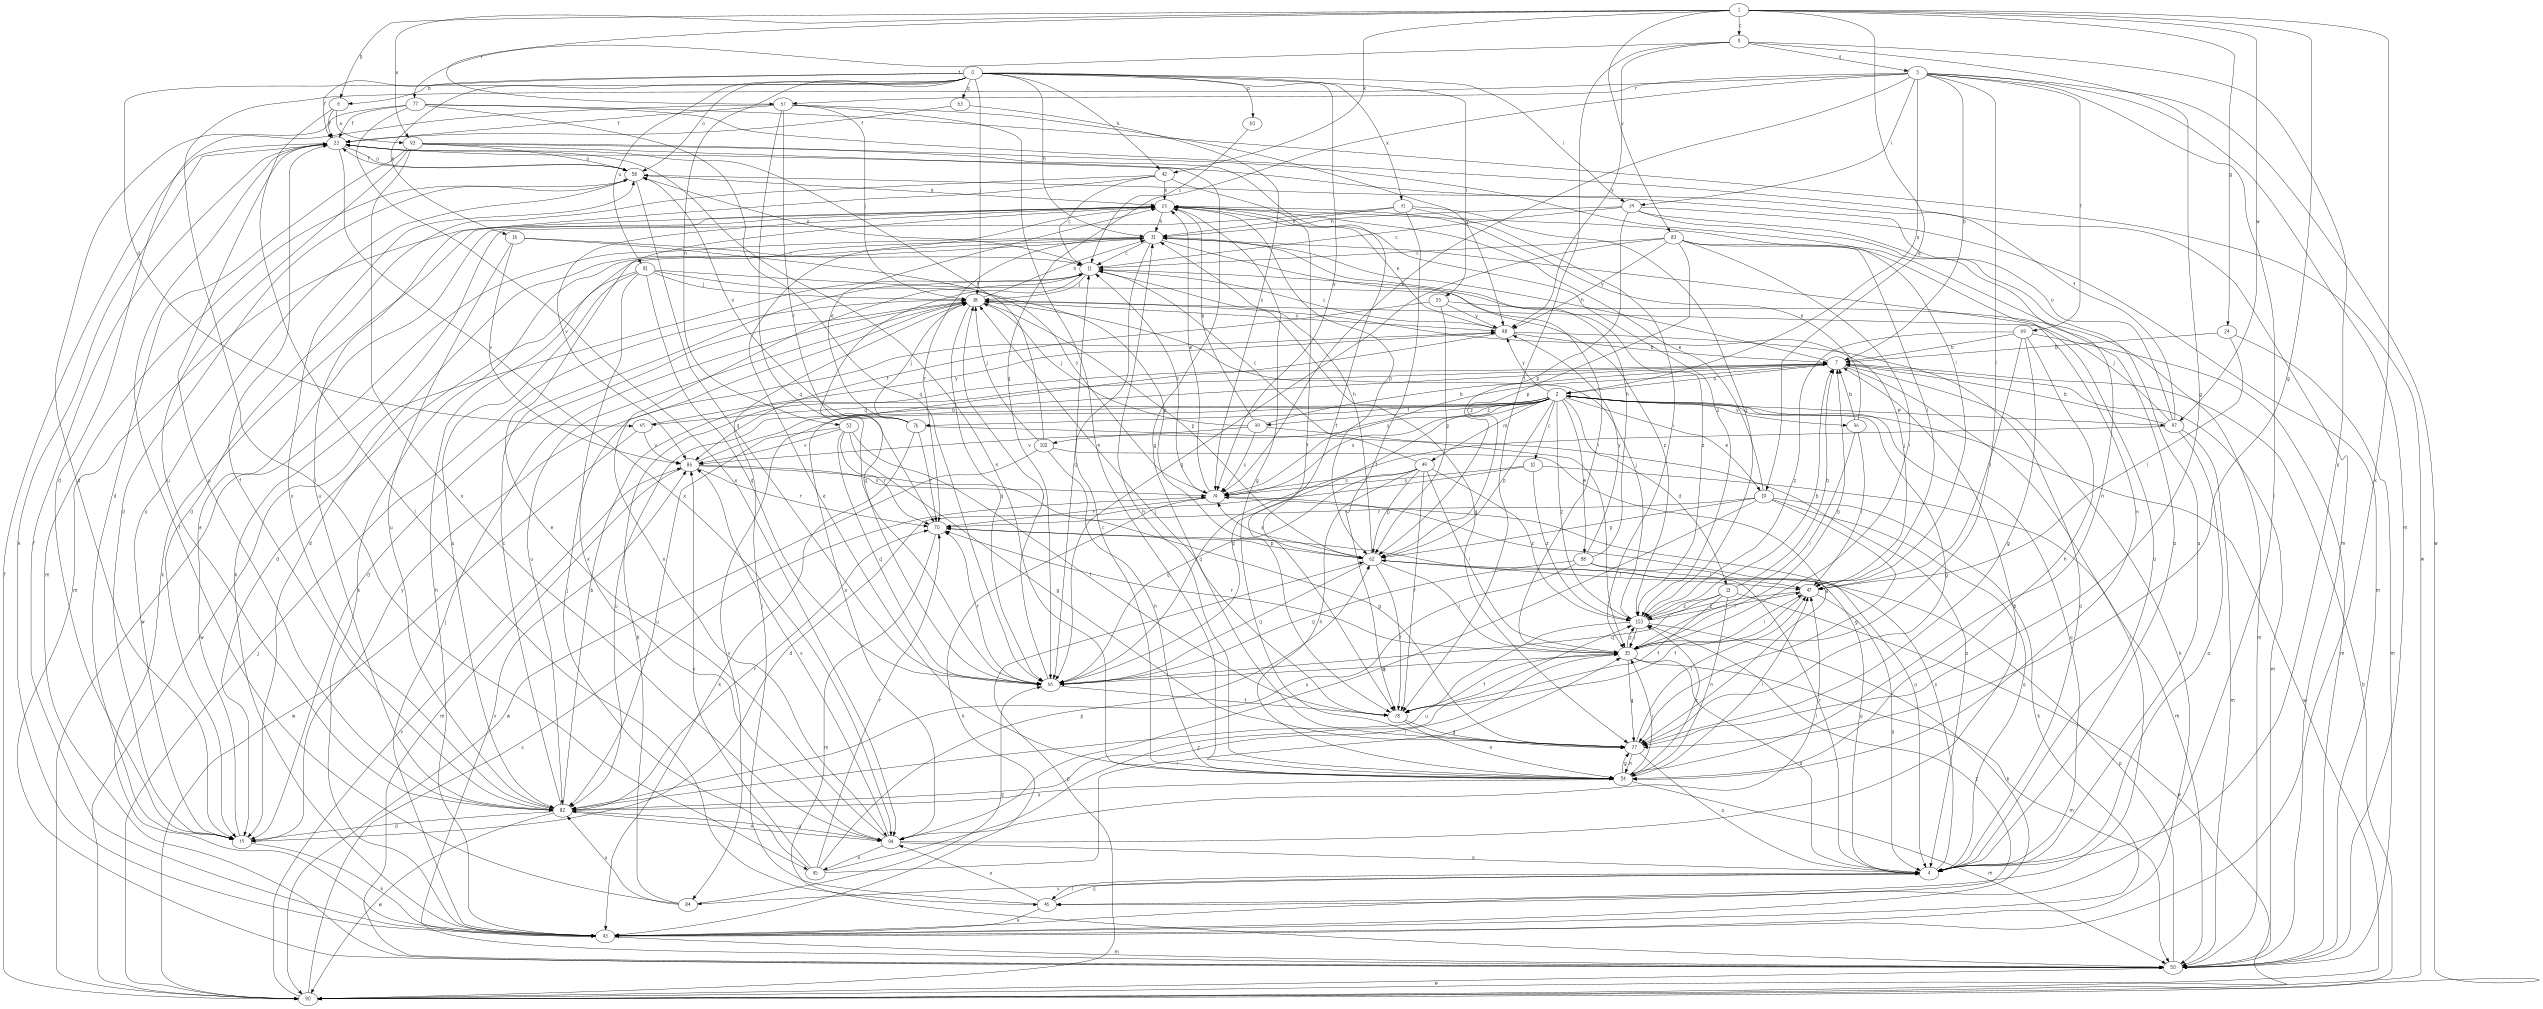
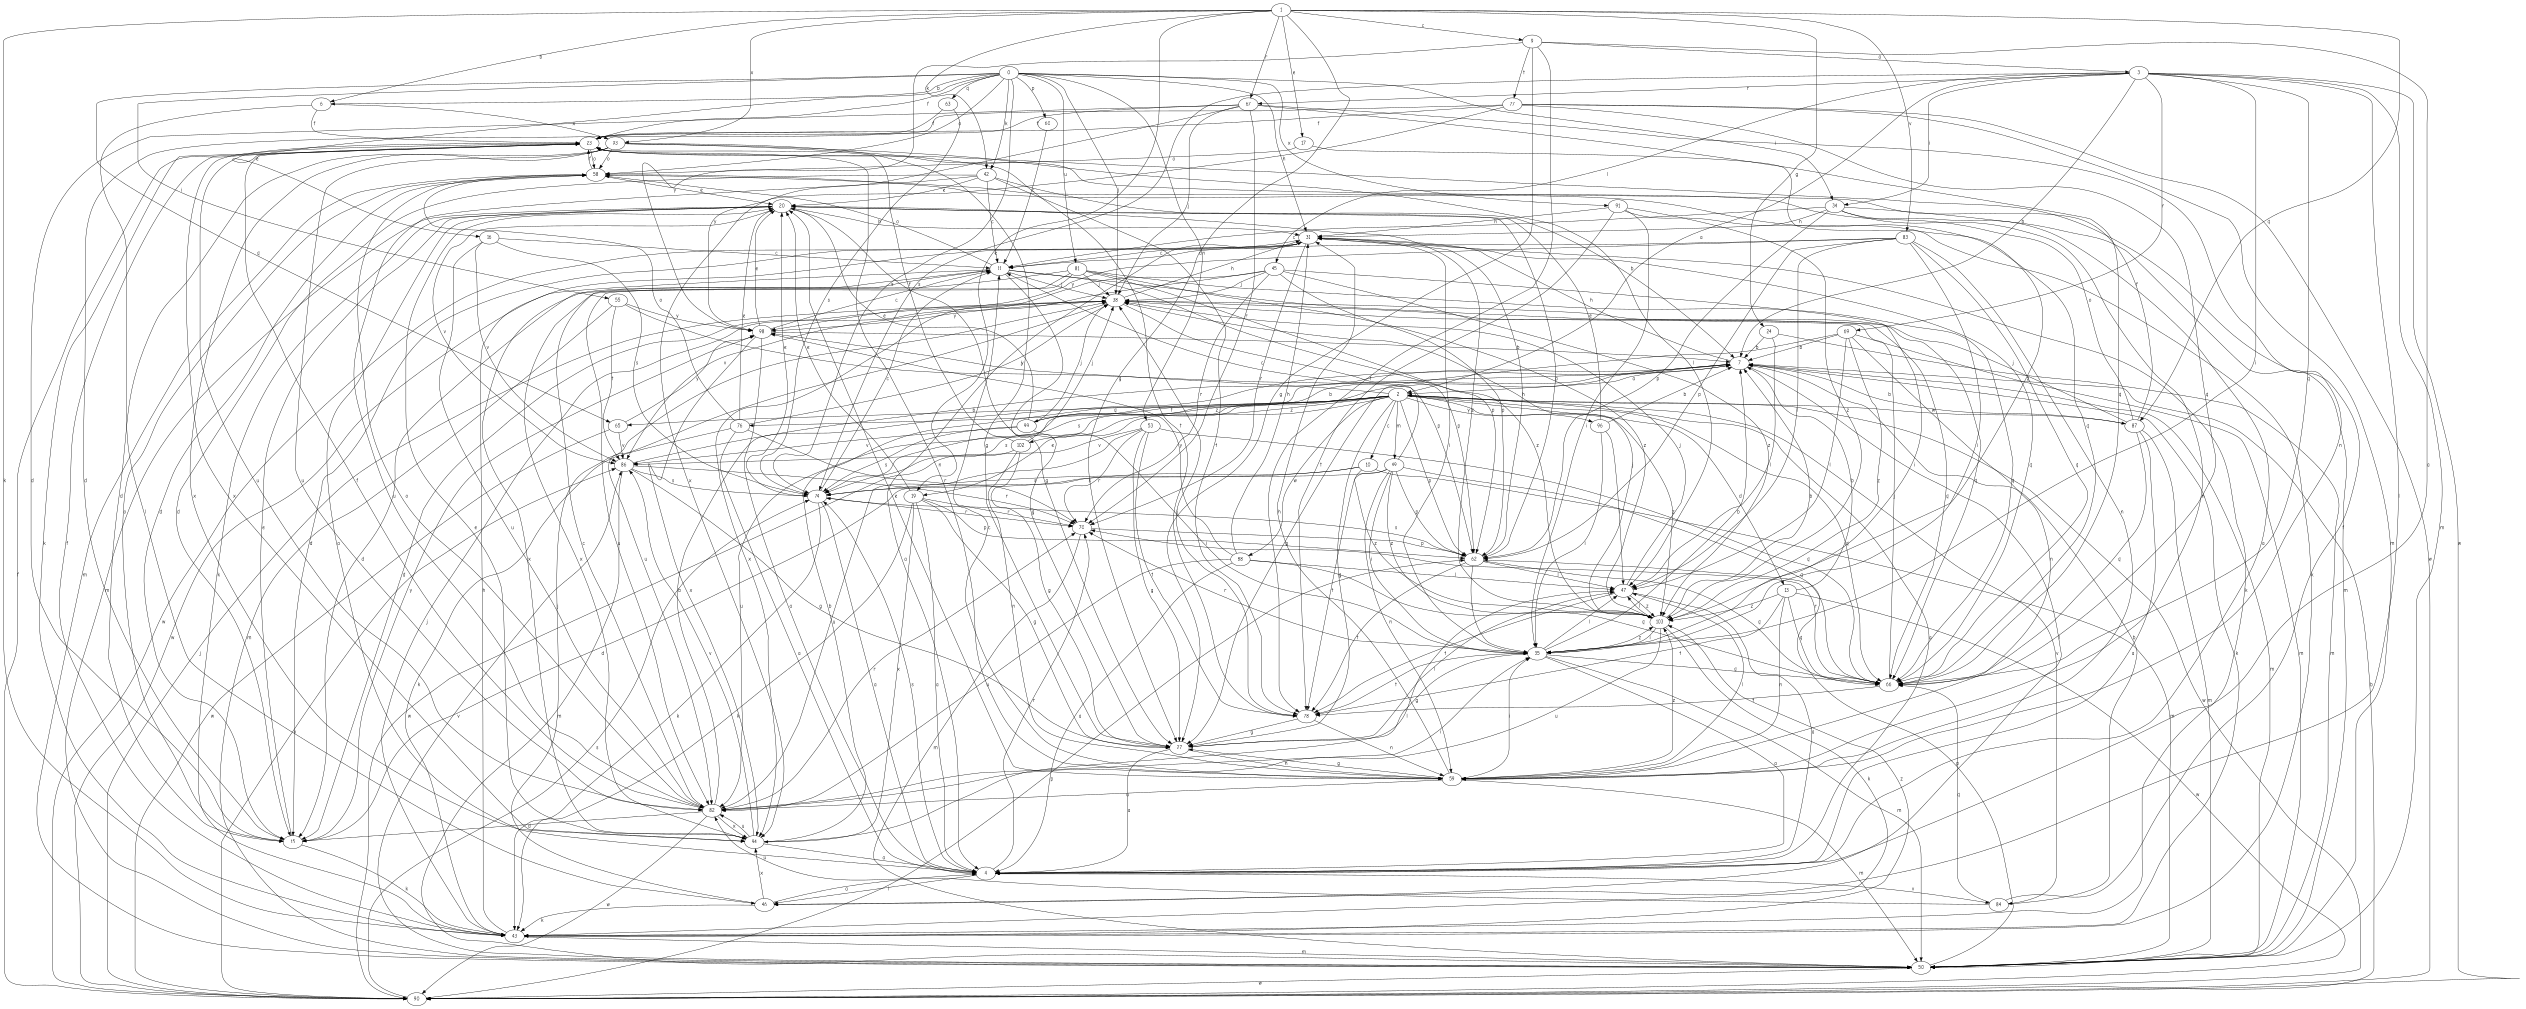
node "17": added
edge "1" -> "87": label "w" -> "q"
edge "42" -> "7": added, label "b"
node "54": label "54" -> "59"
edge "94" -> "45": reversed
